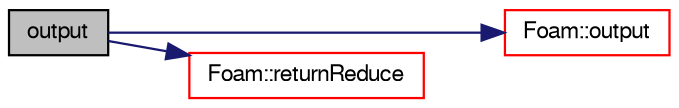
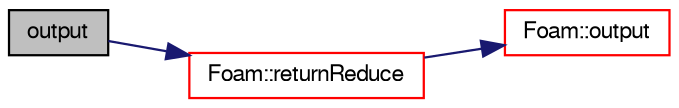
edge "output" -> "Foam::output": now "Foam::returnReduce" -> "Foam::output"
